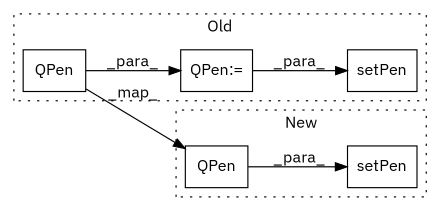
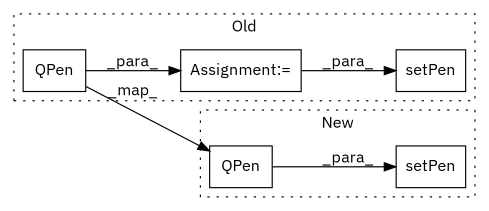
node "QPen:=": label "QPen:=" -> "Assignment:="
